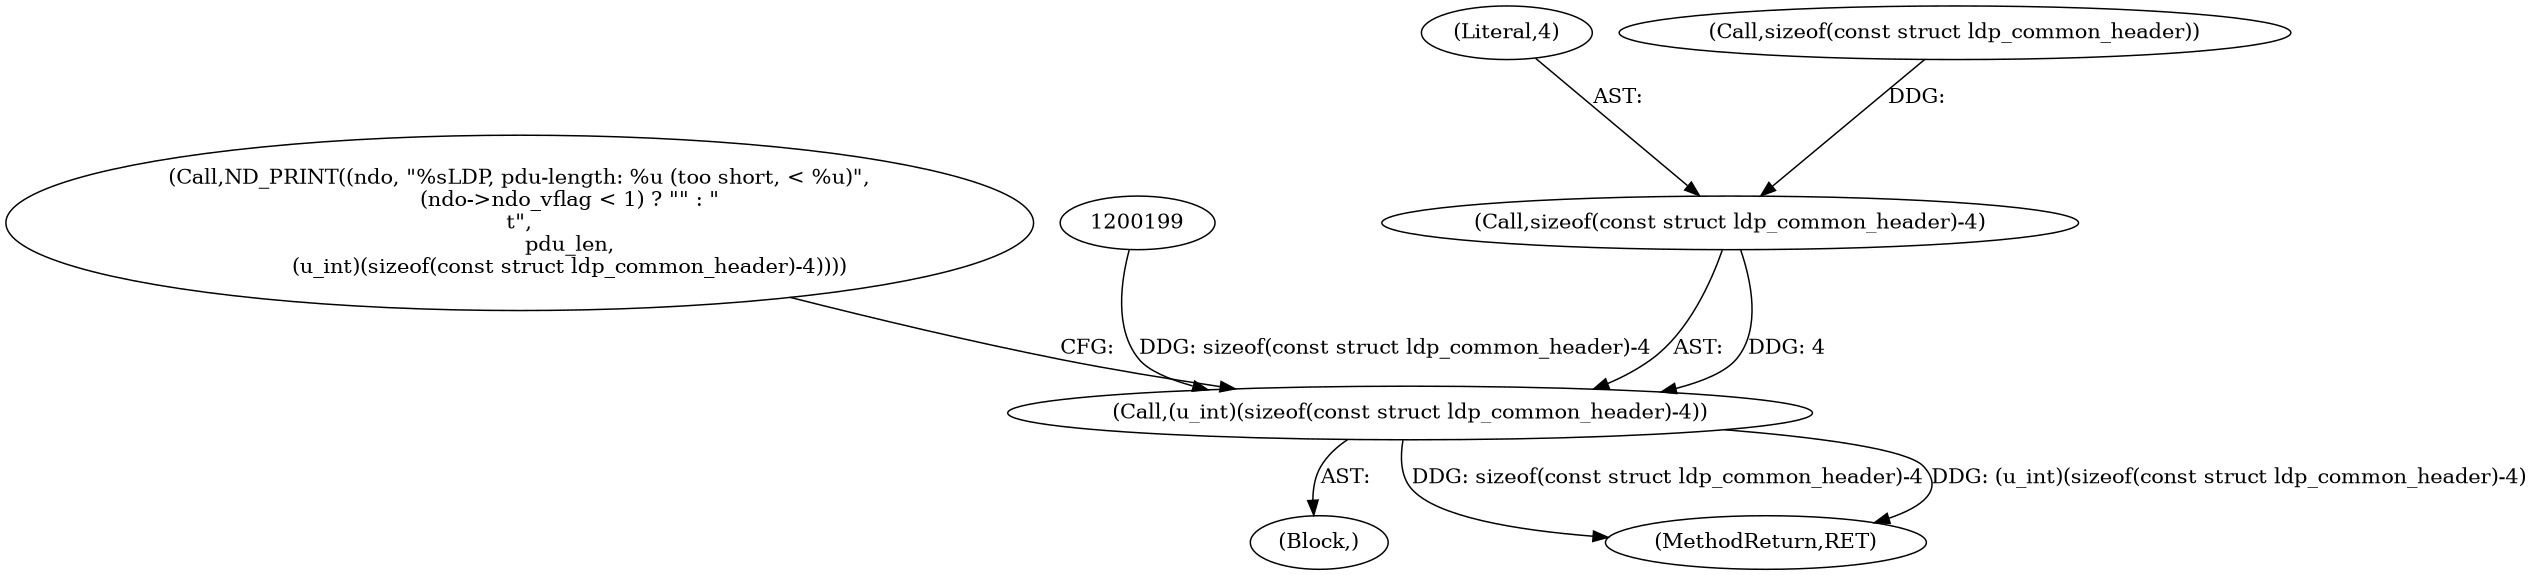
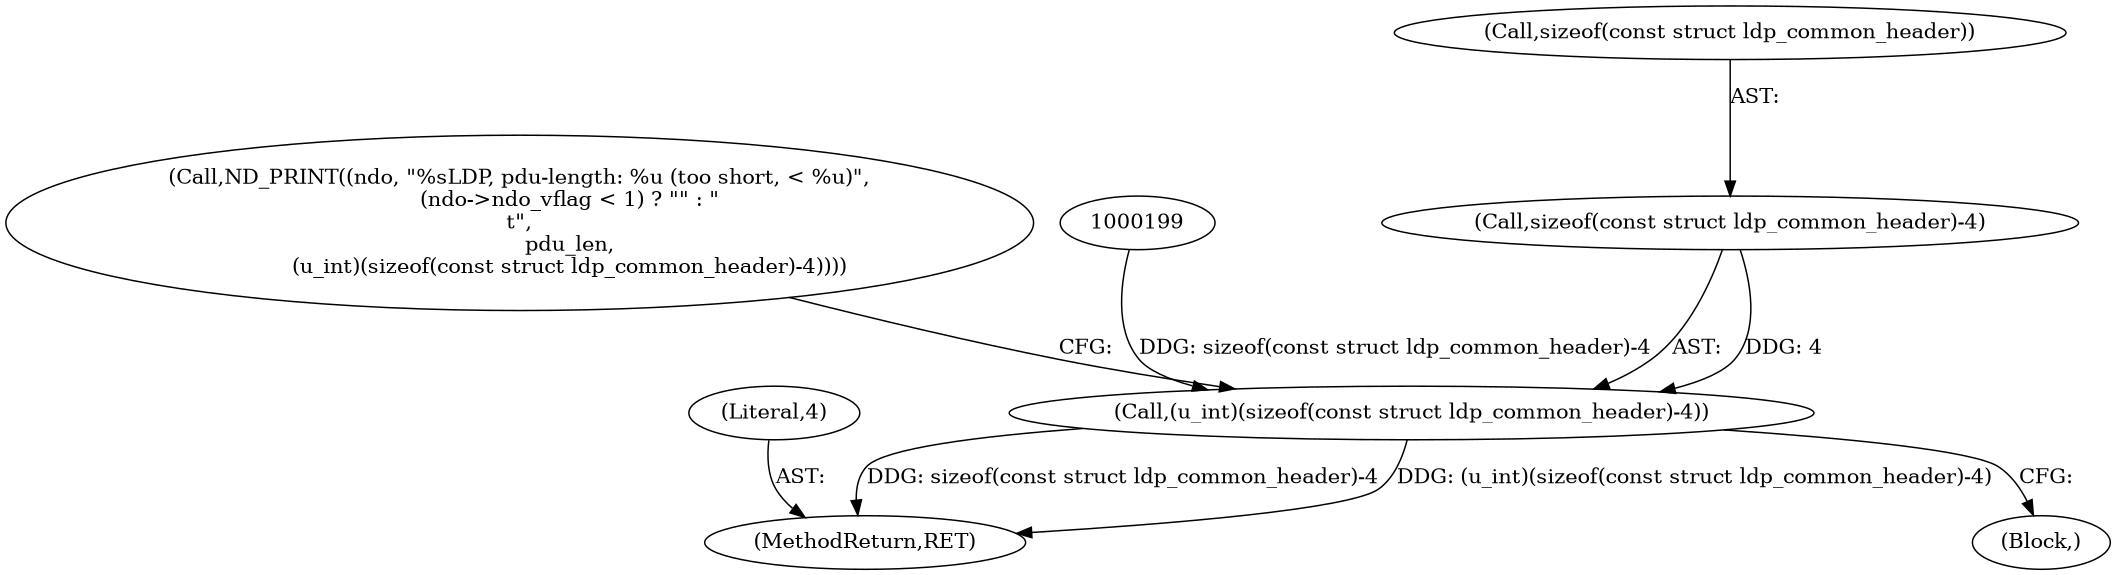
edge "(Call,sizeof(const struct ldp_common_header))" -> "(Call,sizeof(const struct ldp_common_header)-4)": label "DDG: " -> "AST: "
edge "(Literal,4)" -> "(Call,sizeof(const struct ldp_common_header)-4)": now "(Literal,4)" -> "(MethodReturn,RET)"
node "1200199": label "1200199" -> "1000199"
edge "(Call,(u_int)(sizeof(const struct ldp_common_header)-4))" -> "(Block,)": label "AST: " -> "CFG: "
